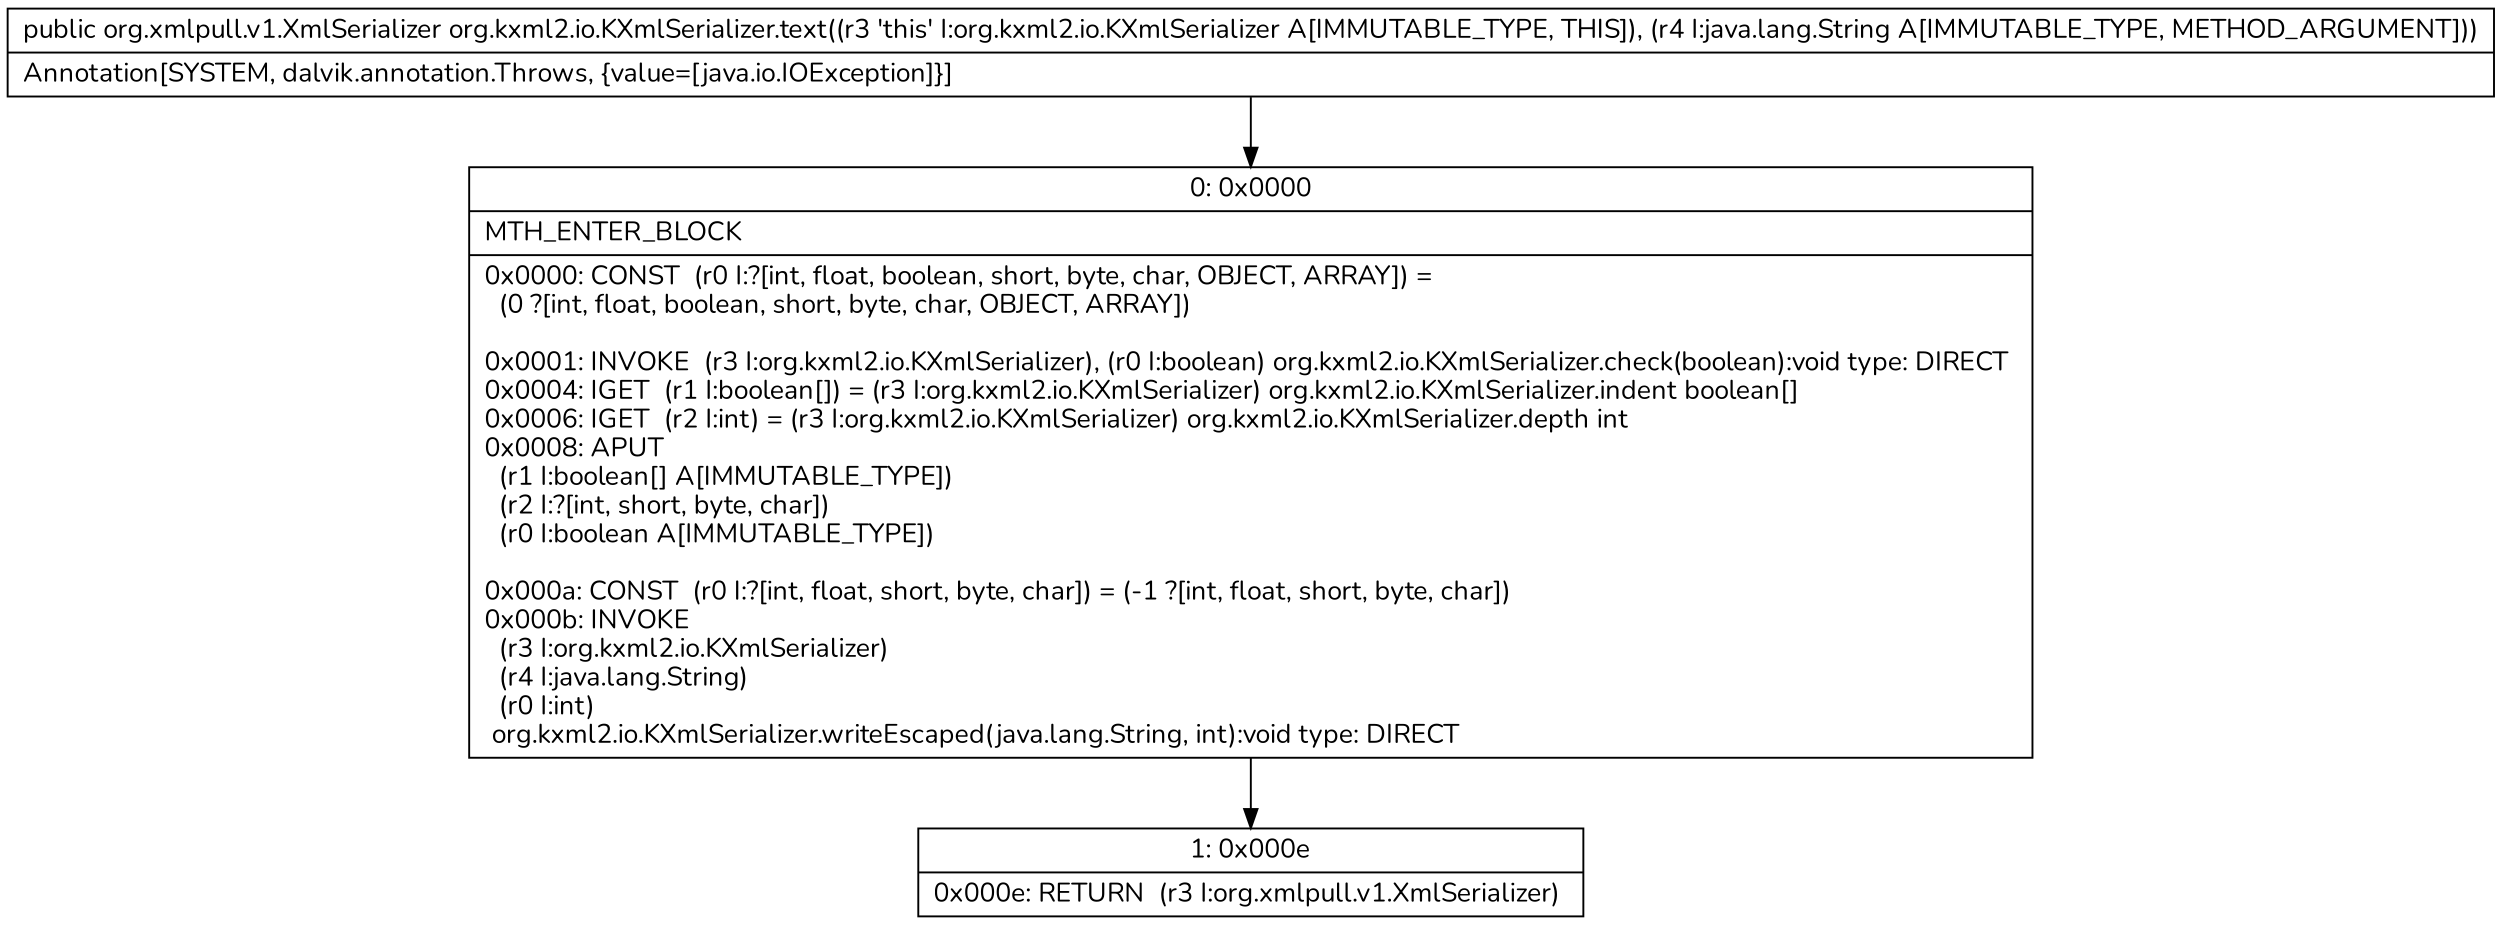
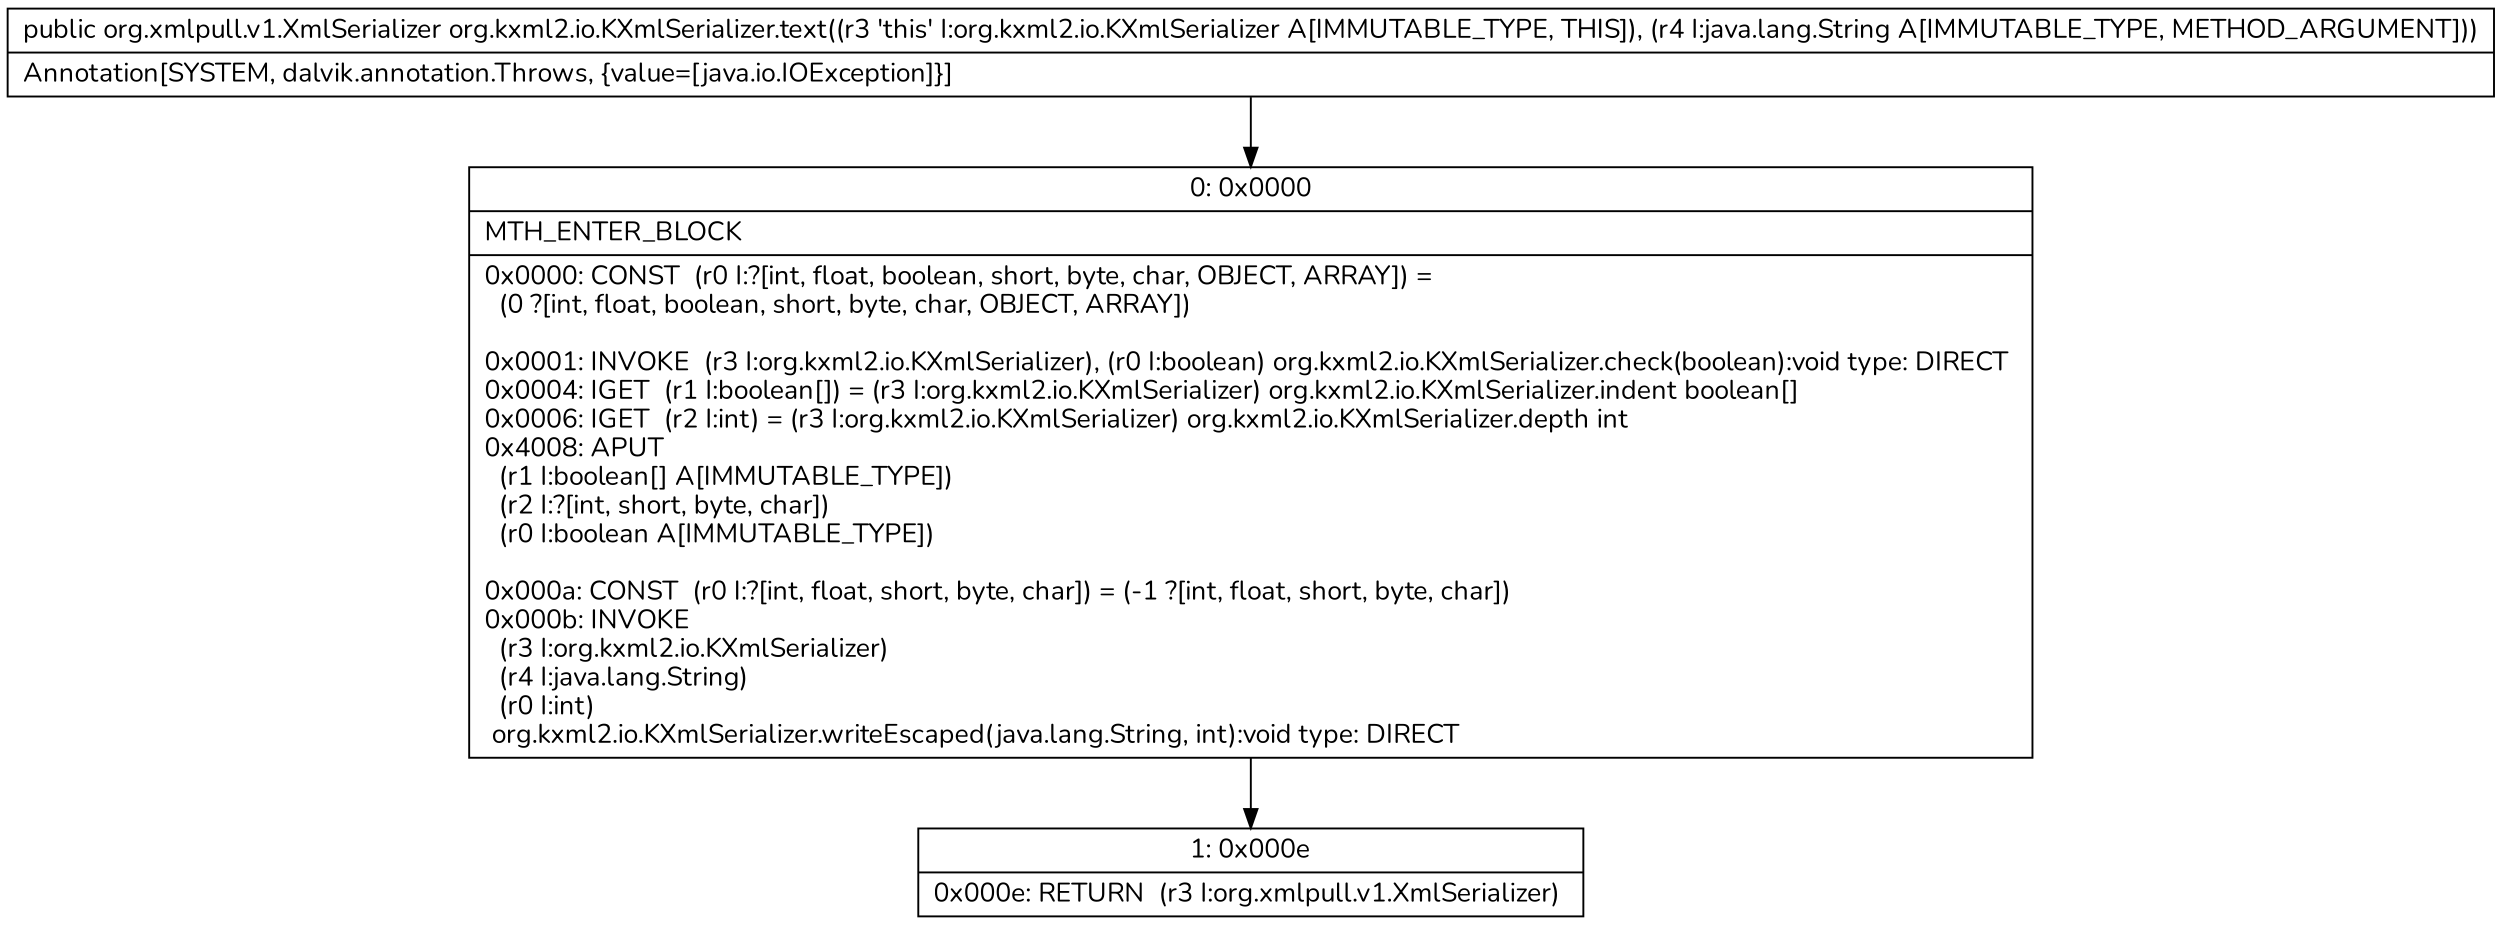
node "0: 0x0000": text "0x0008: APUT" -> "0x4008: APUT"
